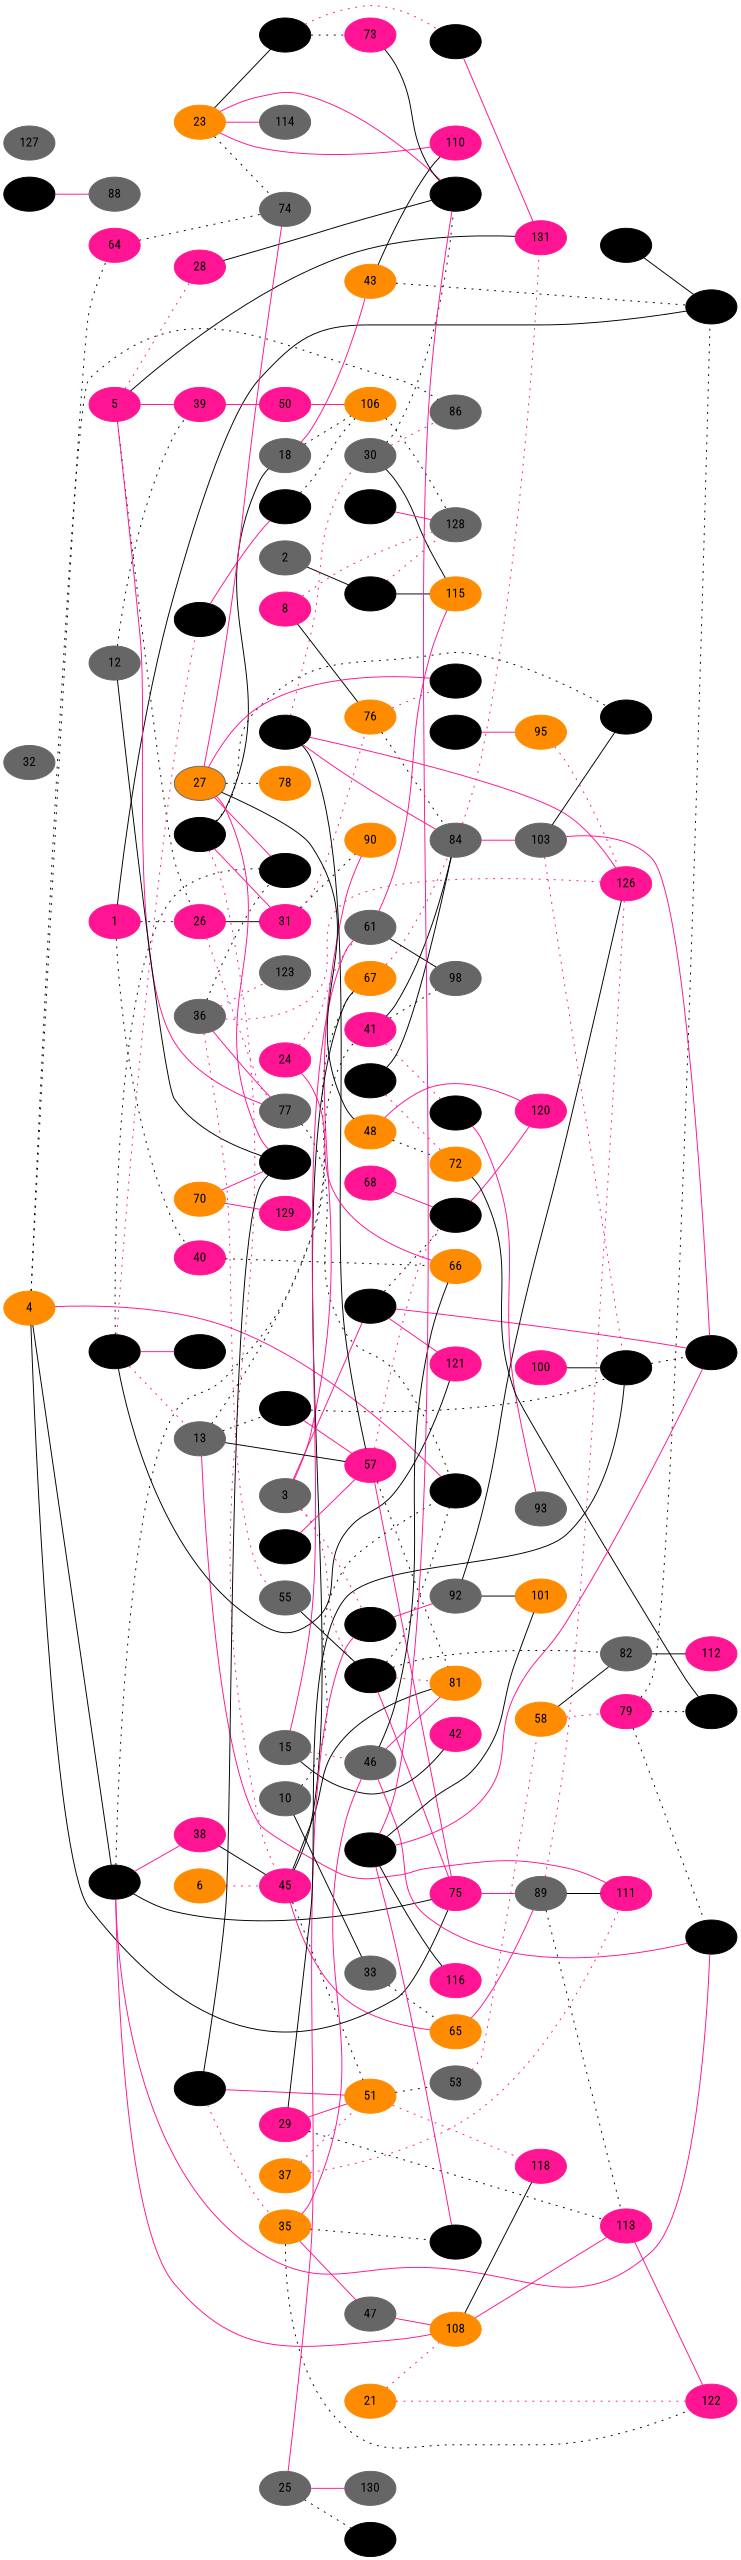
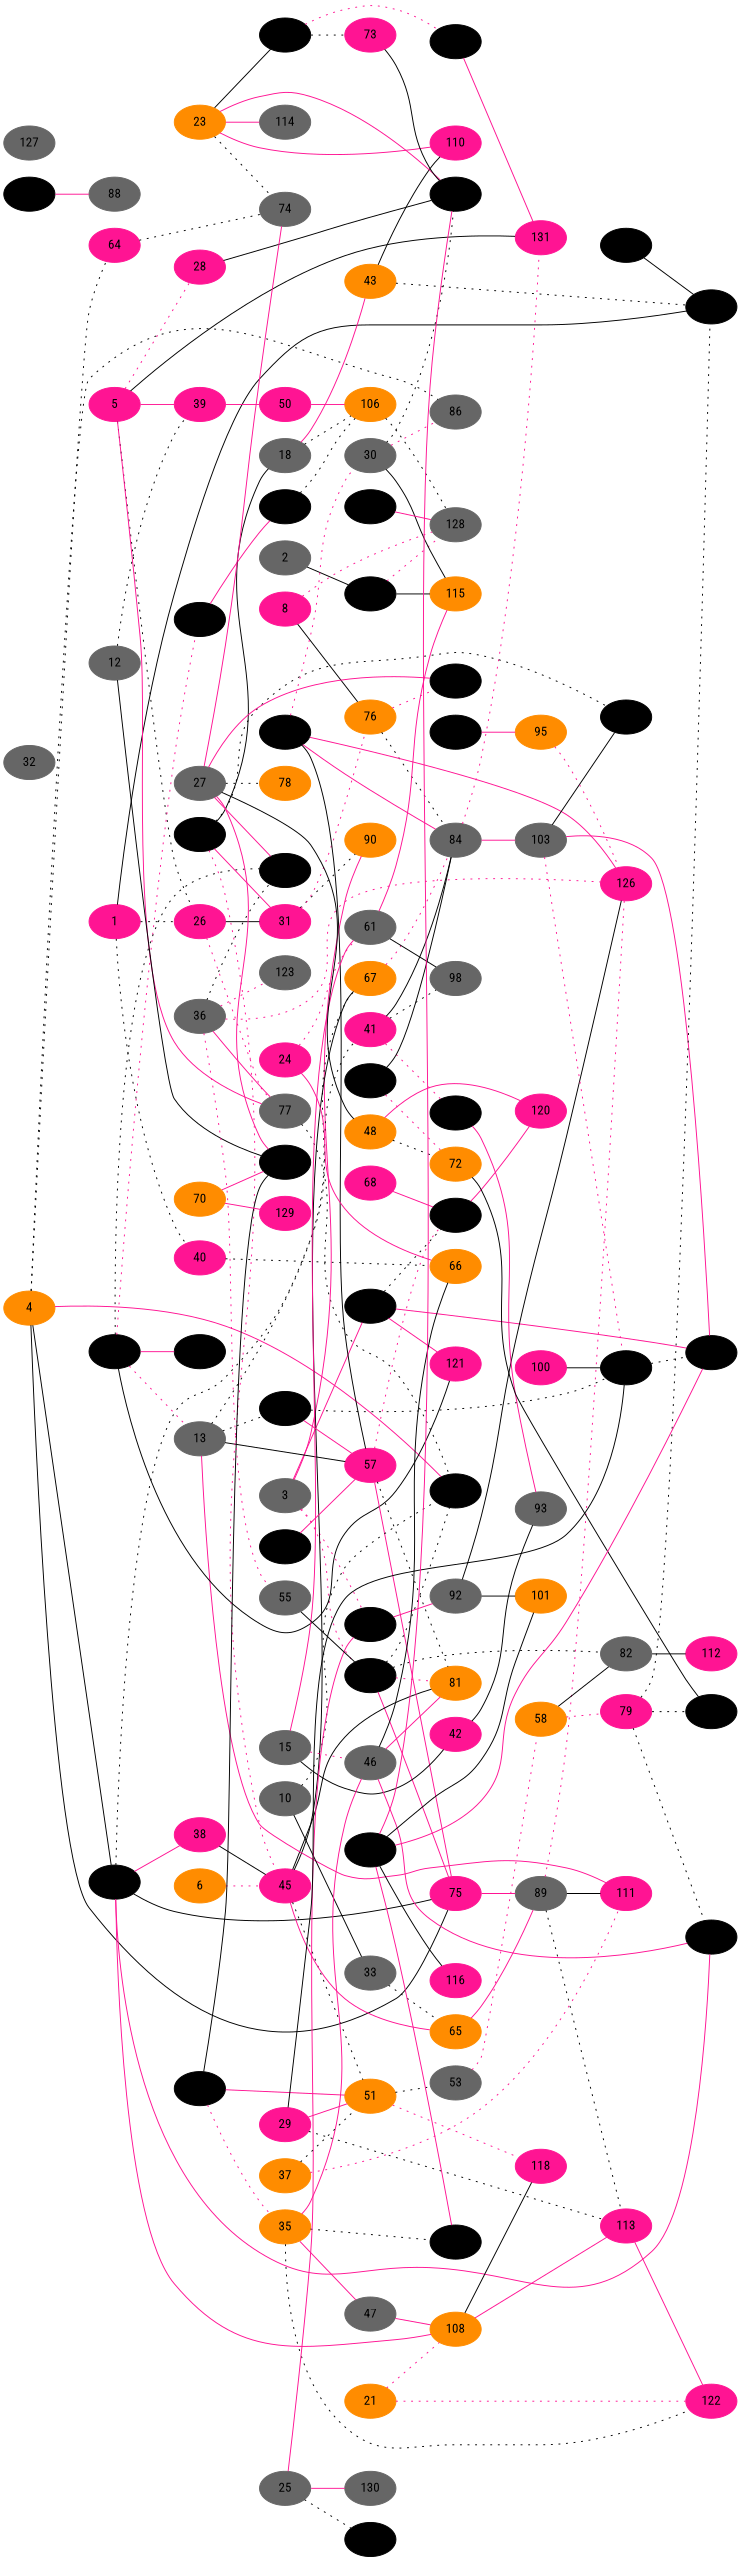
node "27": fillcolor darkorange -> gray40
edge "93" -- "42": added
edge "51" -- "37": color deeppink -> black
